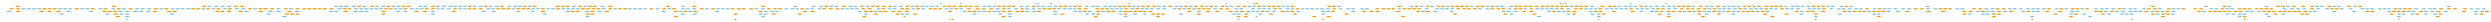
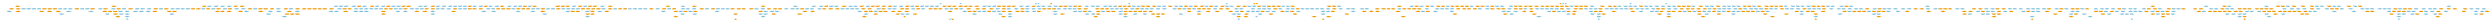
node "new_n604_": added
